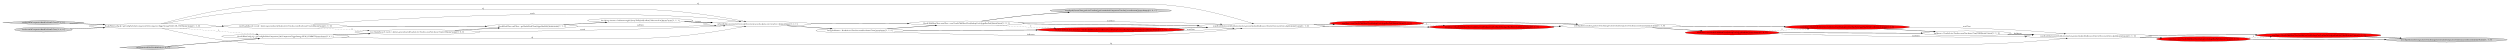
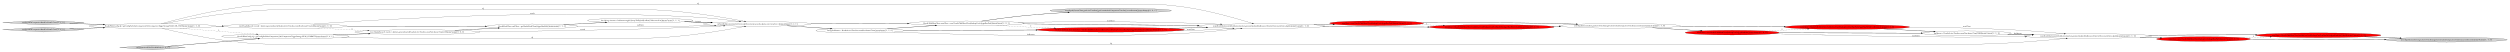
node "testSuccessfulCompactionBasedOnNumOrTime['1', '0', '0']": shape ellipse -> diamond
